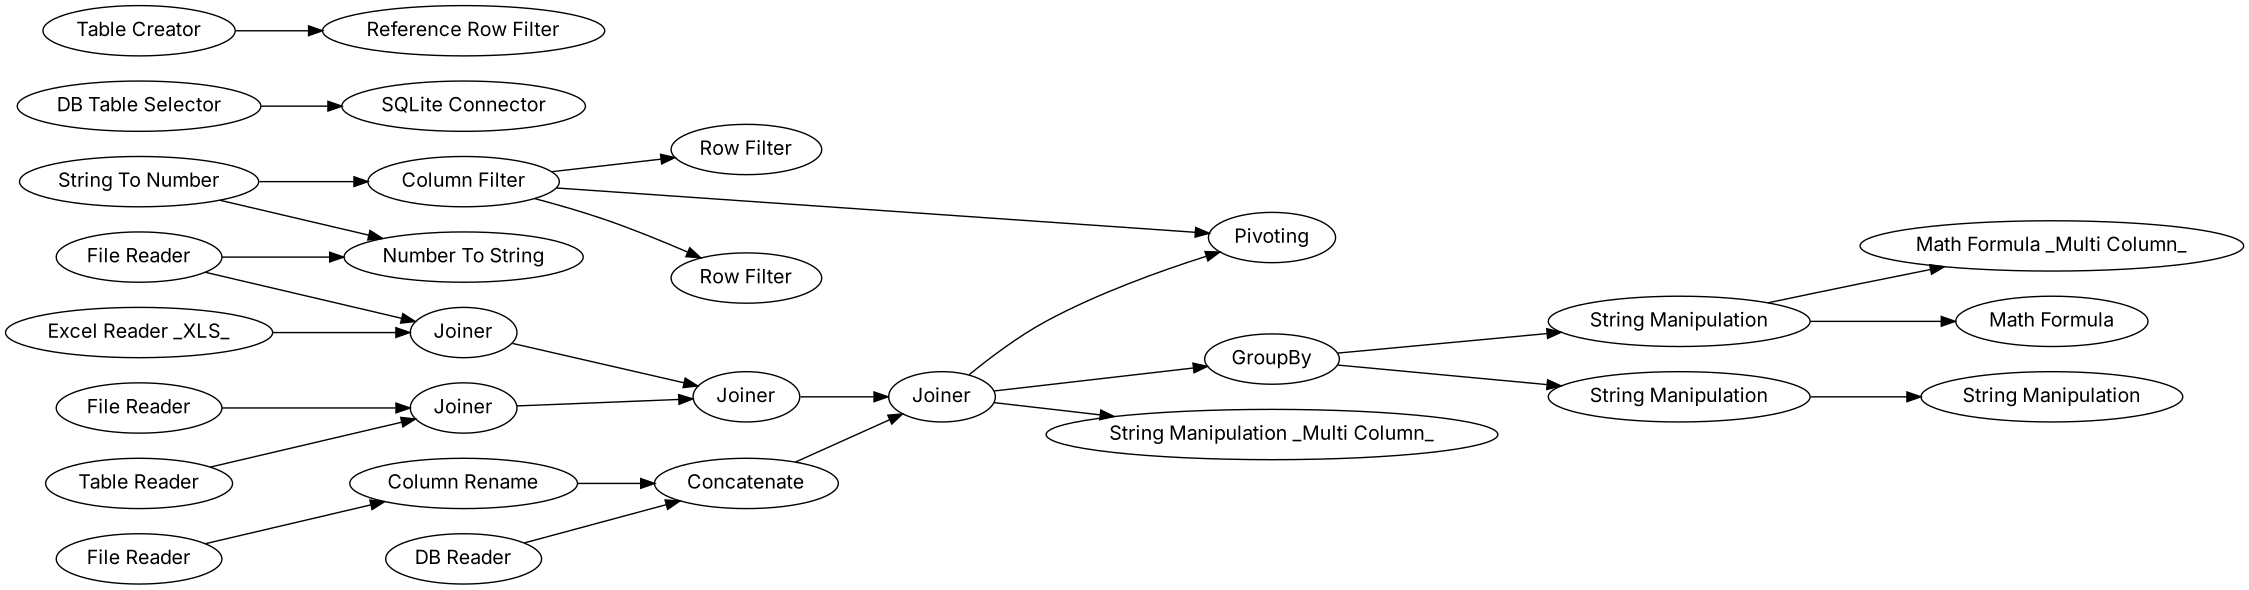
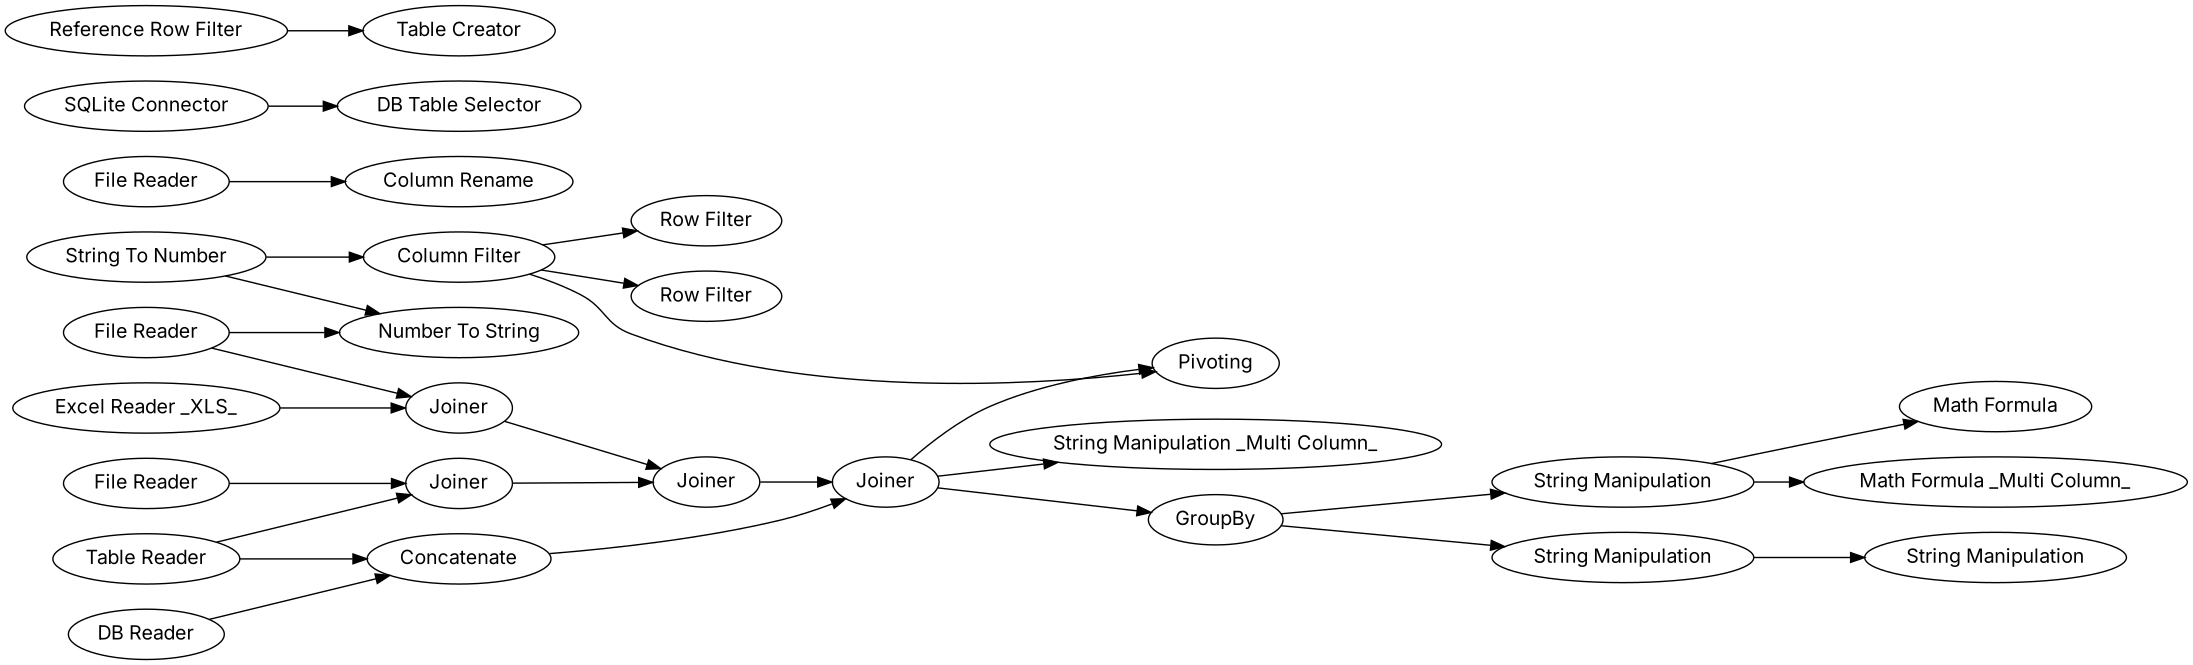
edge "Table Creator" -> "Reference Row Filter": reversed
edge "DB Table Selector" -> "SQLite Connector": reversed
edge "Column Rename" -> "Concatenate": now "Table Reader" -> "Concatenate"
